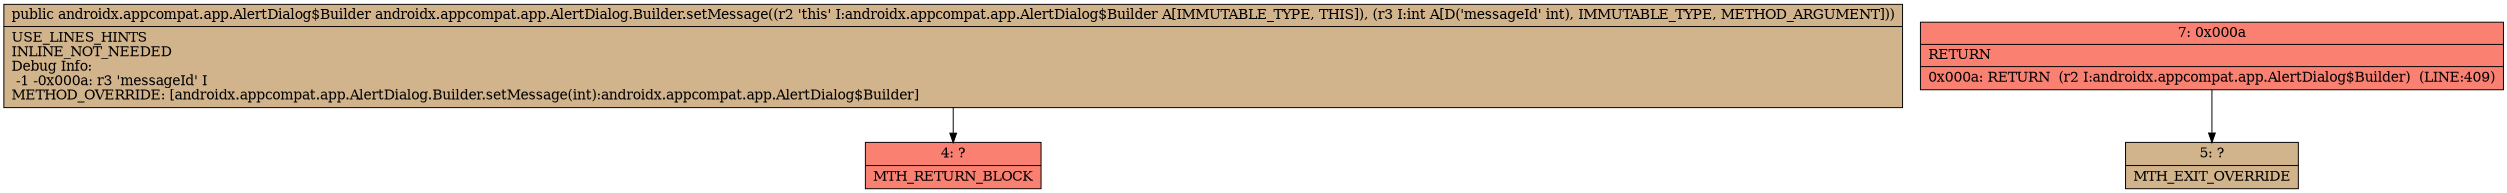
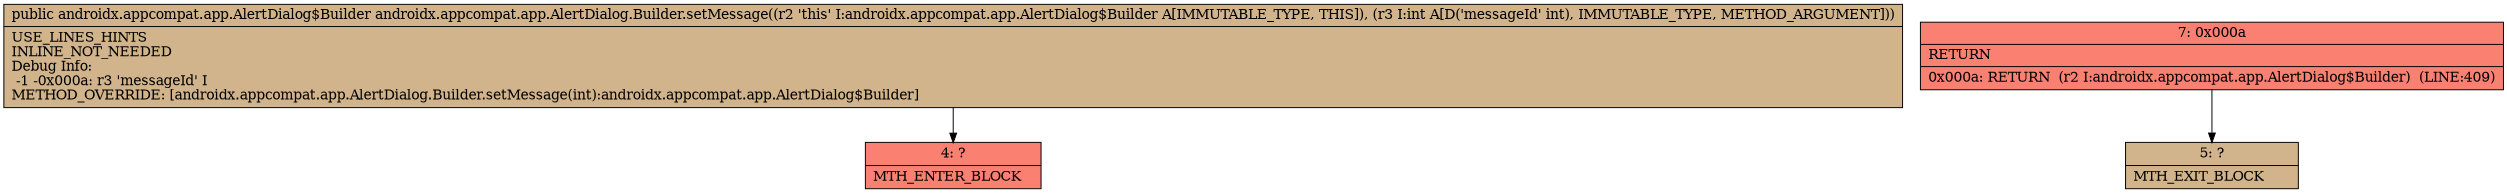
node "4: ?": text "MTH_RETURN_BLOCK" -> "MTH_ENTER_BLOCK"
node "5: ?": text "MTH_EXIT_OVERRIDE" -> "MTH_EXIT_BLOCK"
